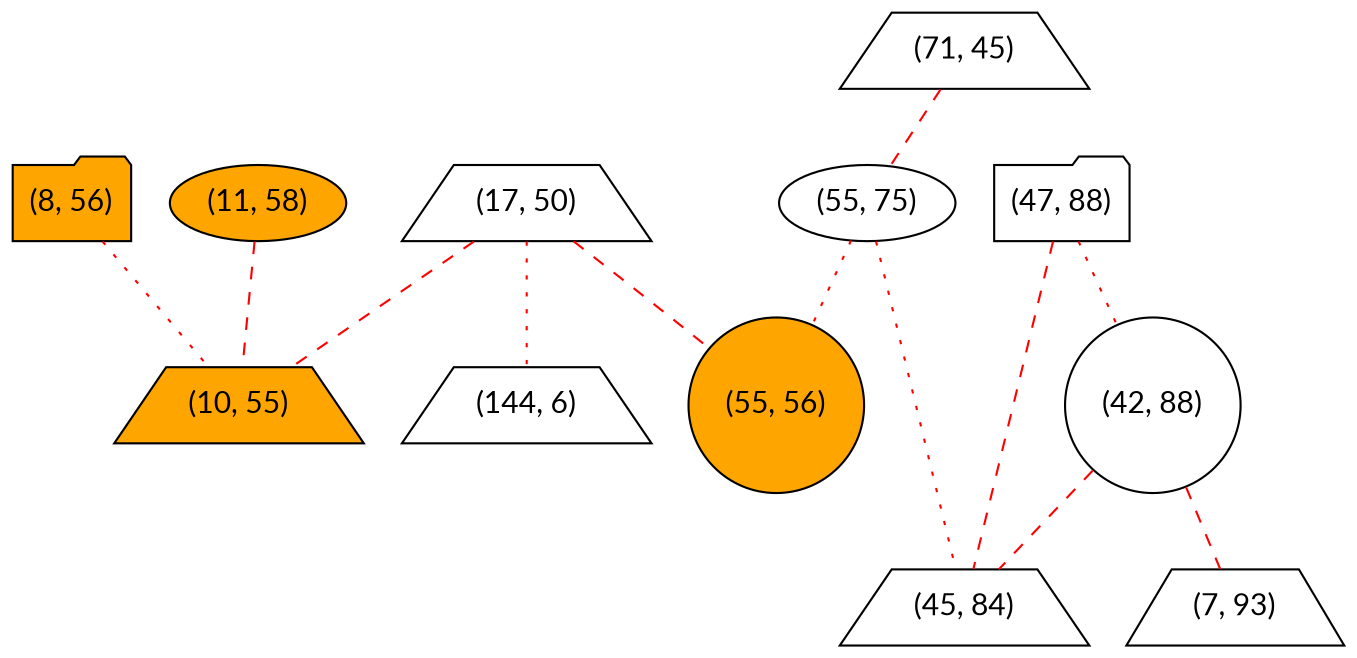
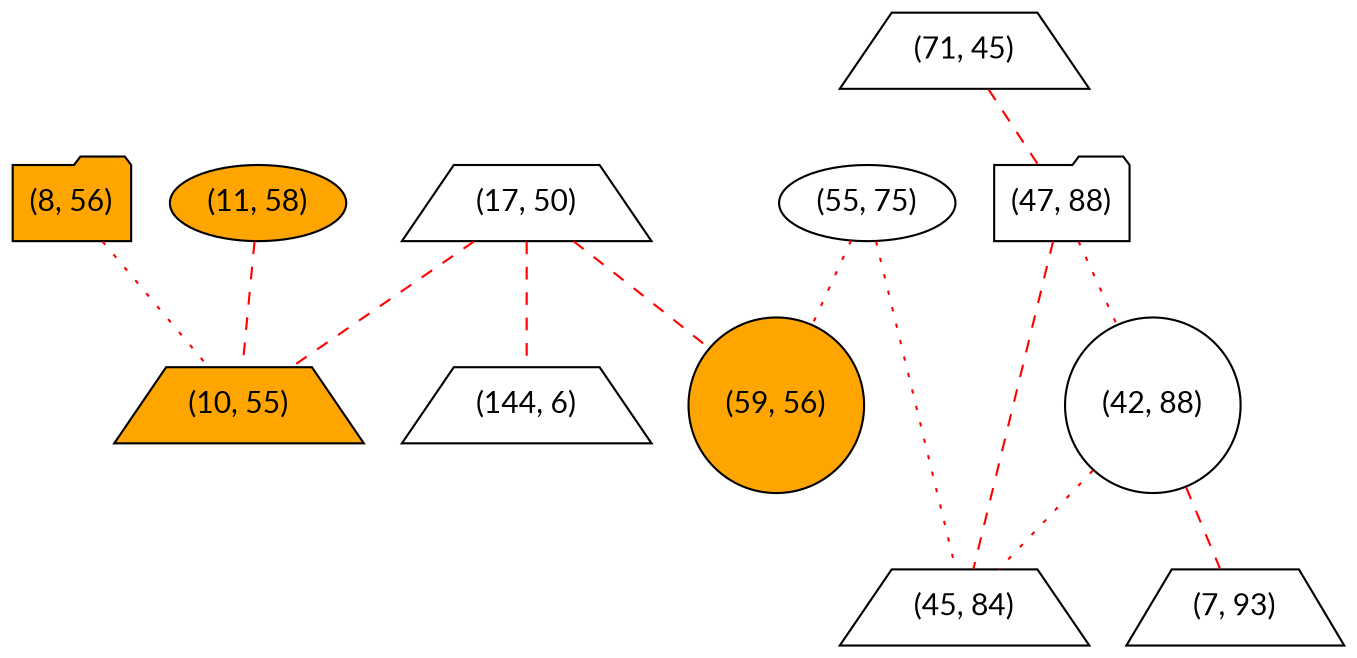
edge "(71, 45)" -- "(55, 75)": now "(71, 45)" -- "(47, 88)"
edge "(17, 50)" -- "(144, 6)": style dotted -> dashed
node "(55, 56)": label "(55, 56)" -> "(59, 56)"
edge "(42, 88)" -- "(45, 84)": style dashed -> dotted
